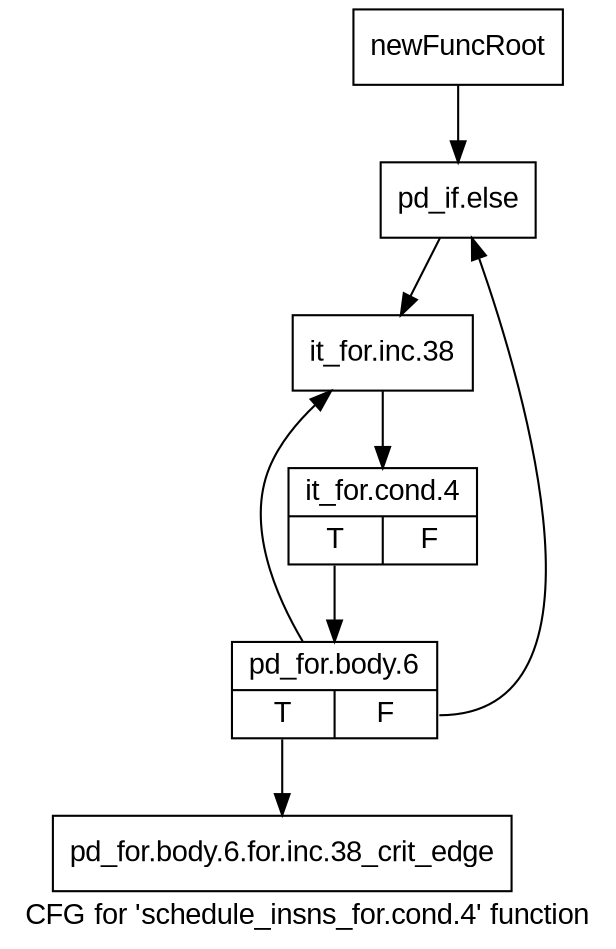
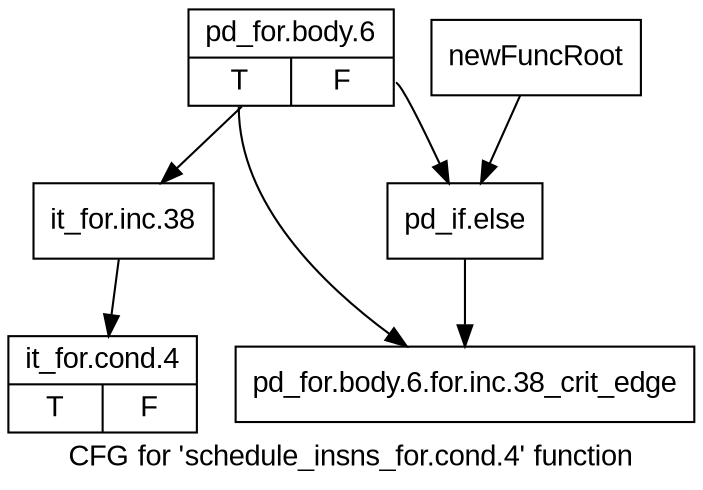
edge "pd_if.else" -> "it_for.inc.38": now "pd_if.else" -> "pd_for.body.6.for.inc.38_crit_edge"
edge "it_for.cond.4" -> "pd_for.body.6": removed
